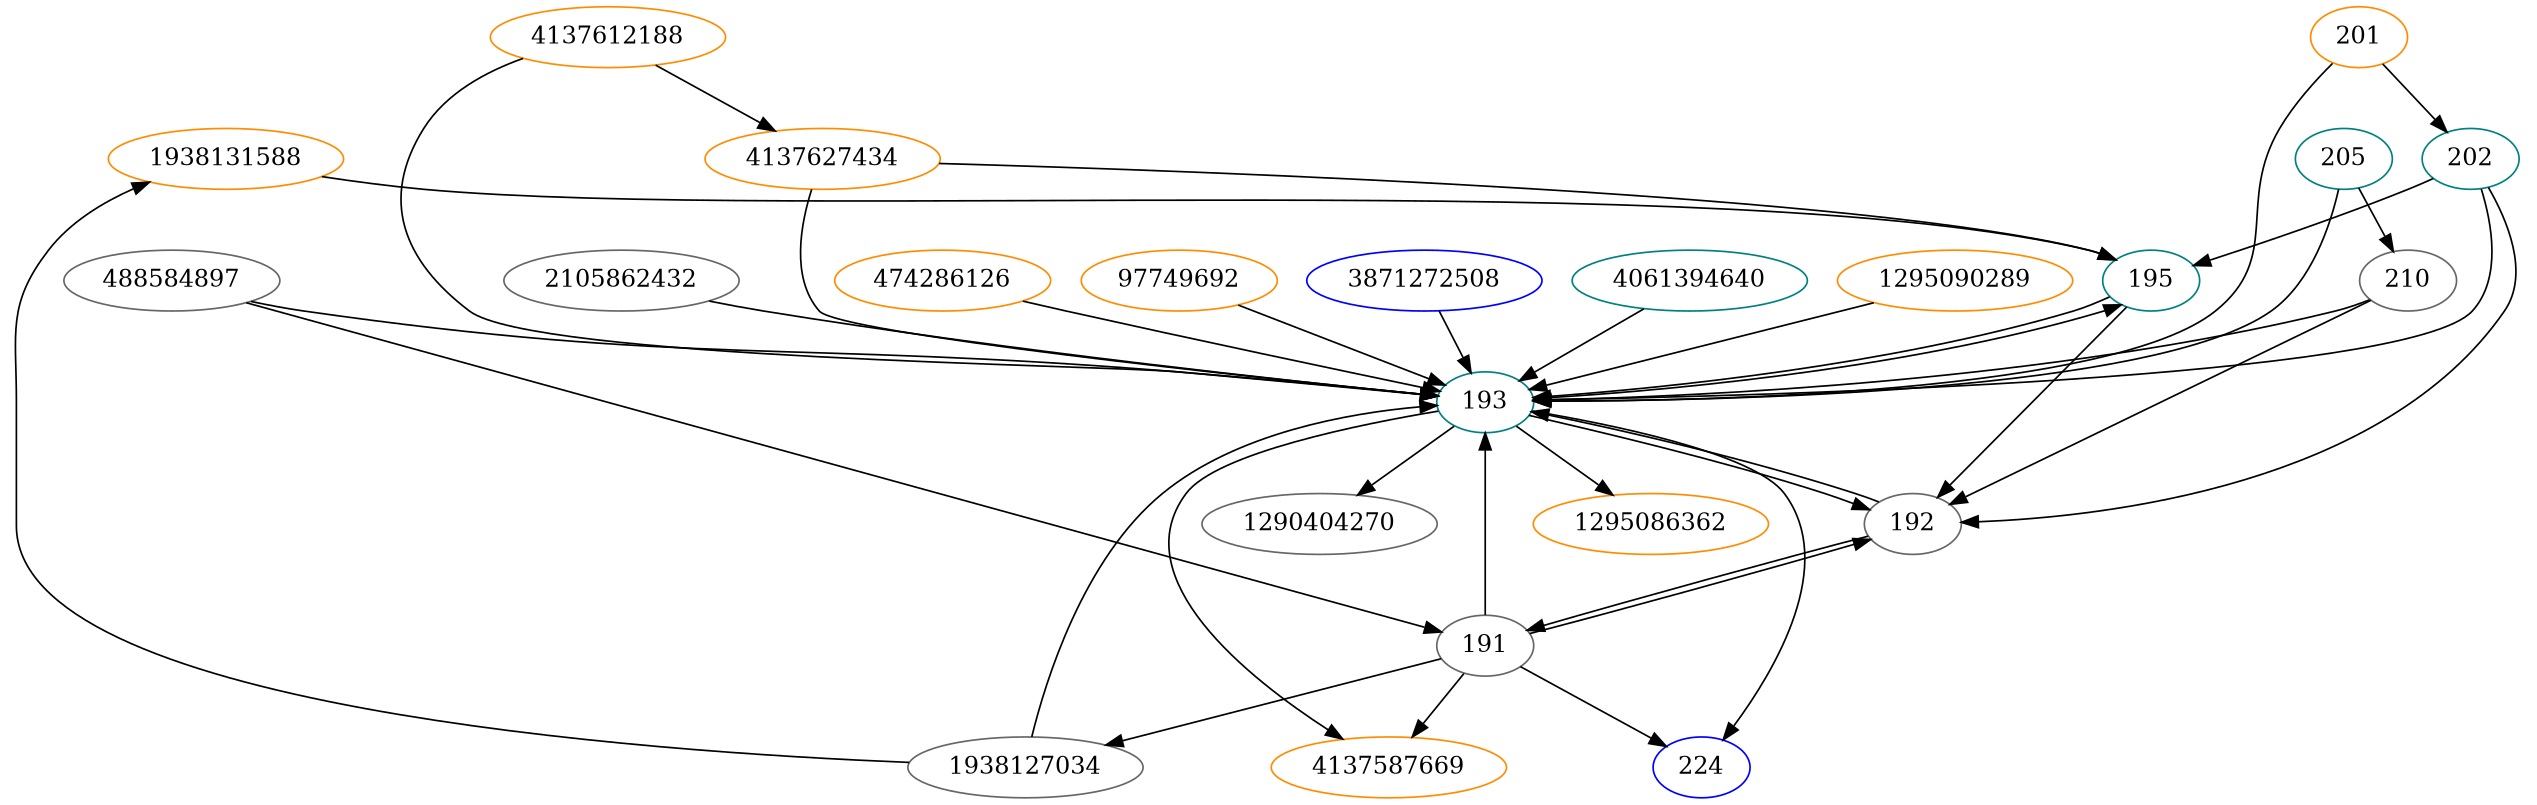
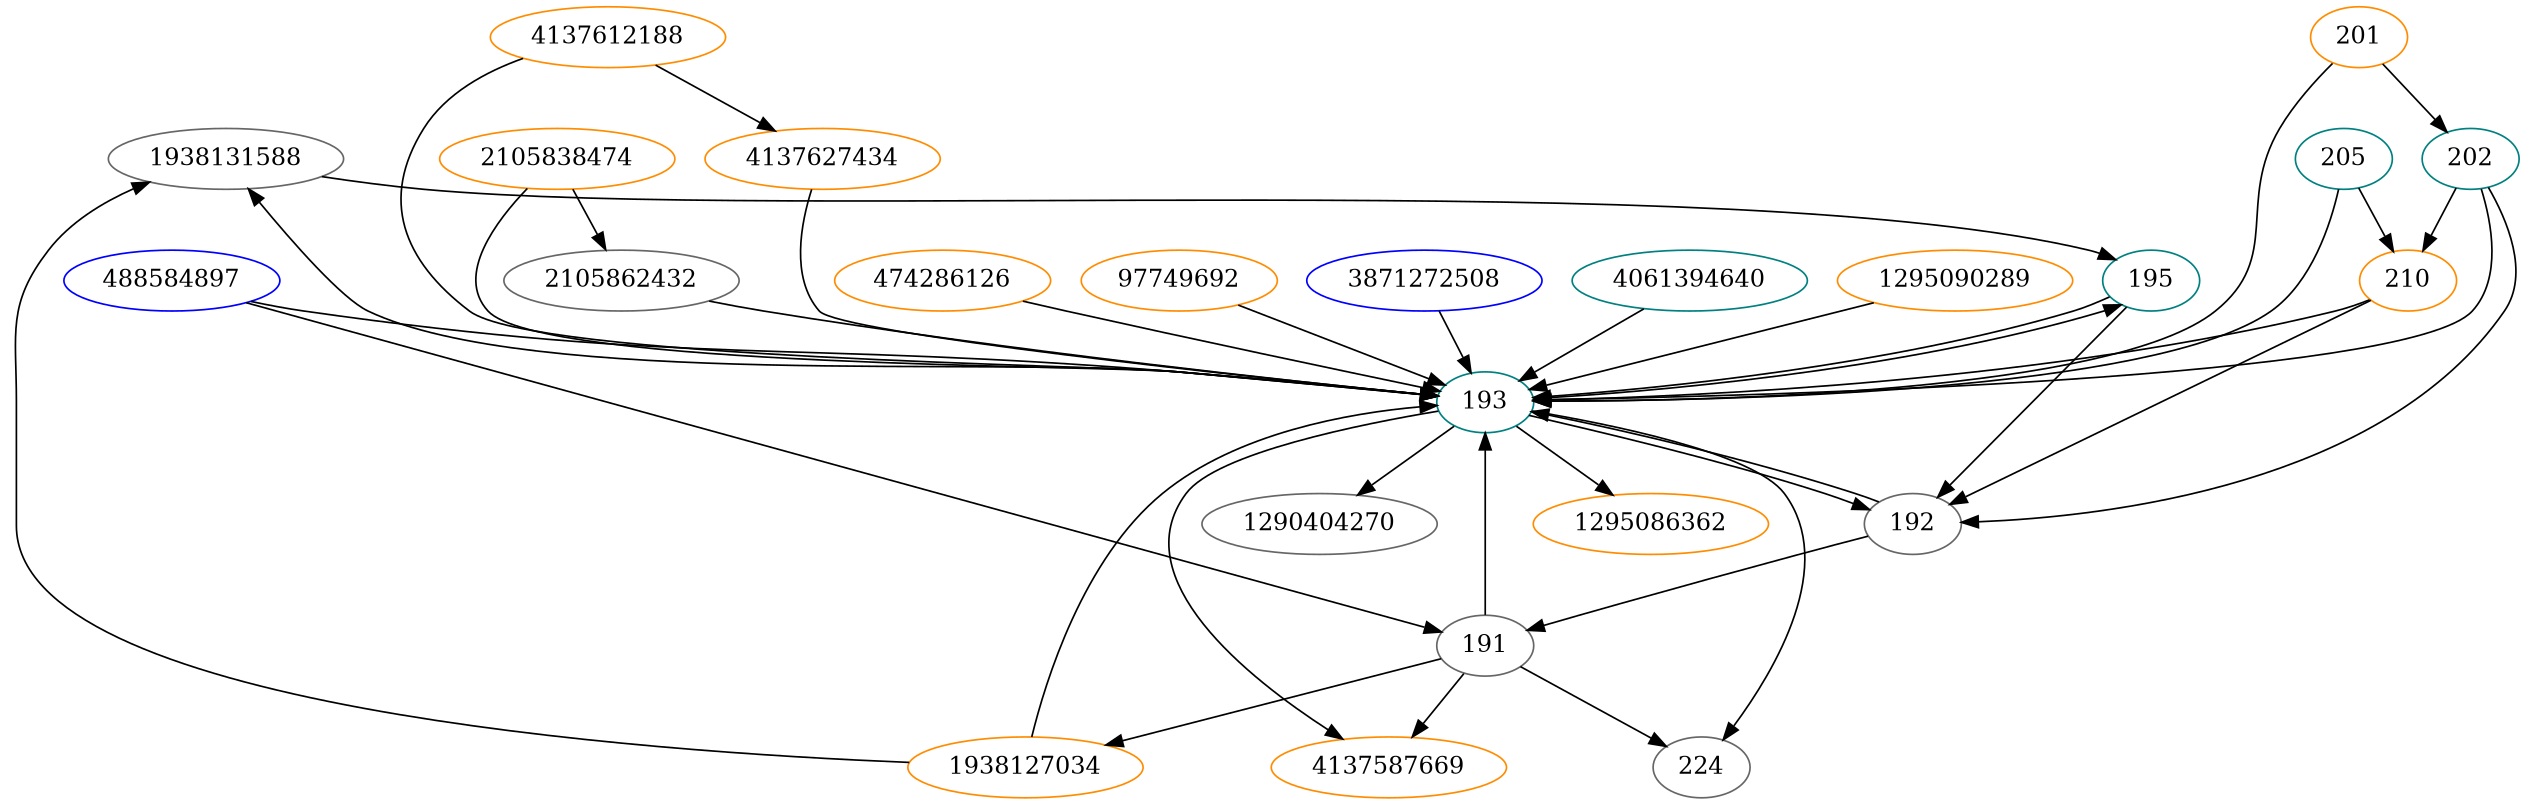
node "1938131588": color darkorange -> gray40
node "2105838474": added
edge "4137627434" -> "195": removed
edge "202" -> "195": now "202" -> "210"
node "488584897": color gray40 -> blue
node "210": color gray40 -> darkorange
edge "193" -> "1938131588": added
edge "191" -> "192": removed
node "1938127034": color gray40 -> darkorange
node "224": color blue -> gray40
